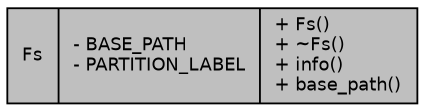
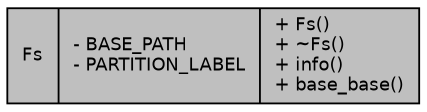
node "Fs": text "+ base_path()" -> "+ base_base()"
